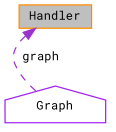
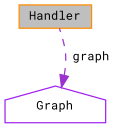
edge "Graph" -> "Handler": reversed
